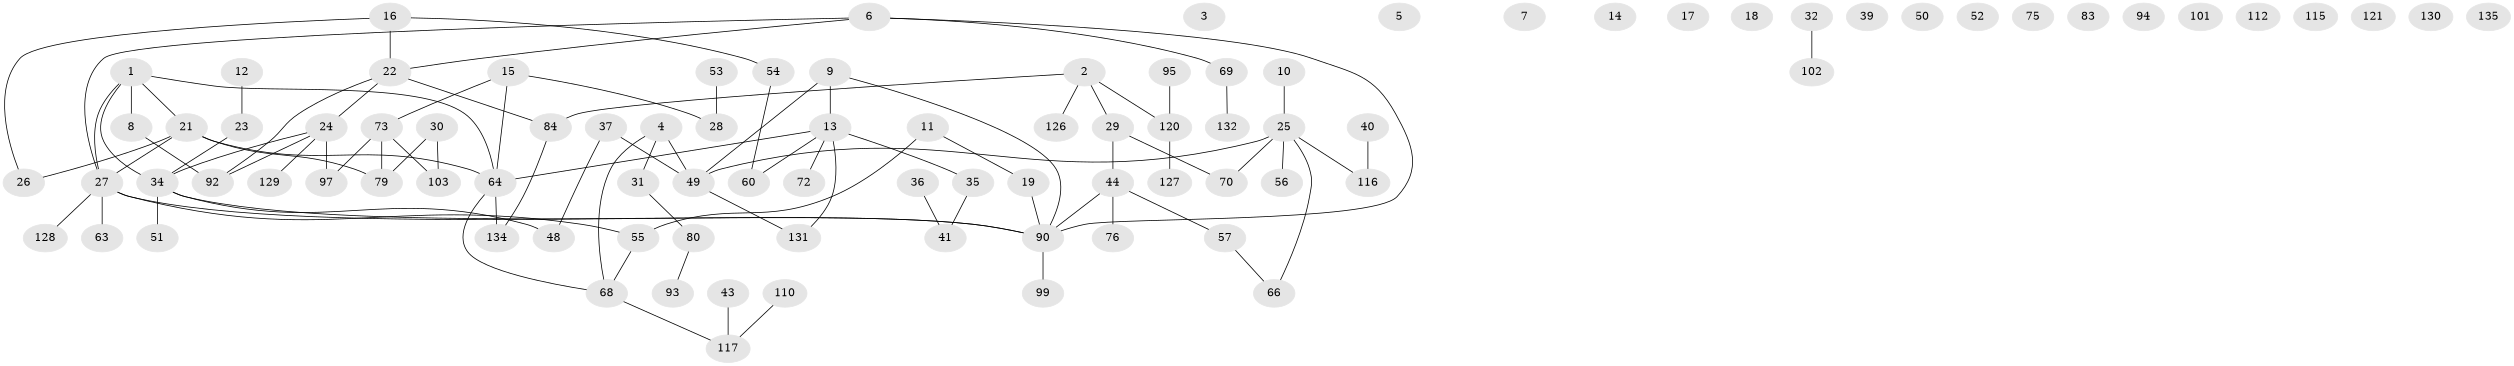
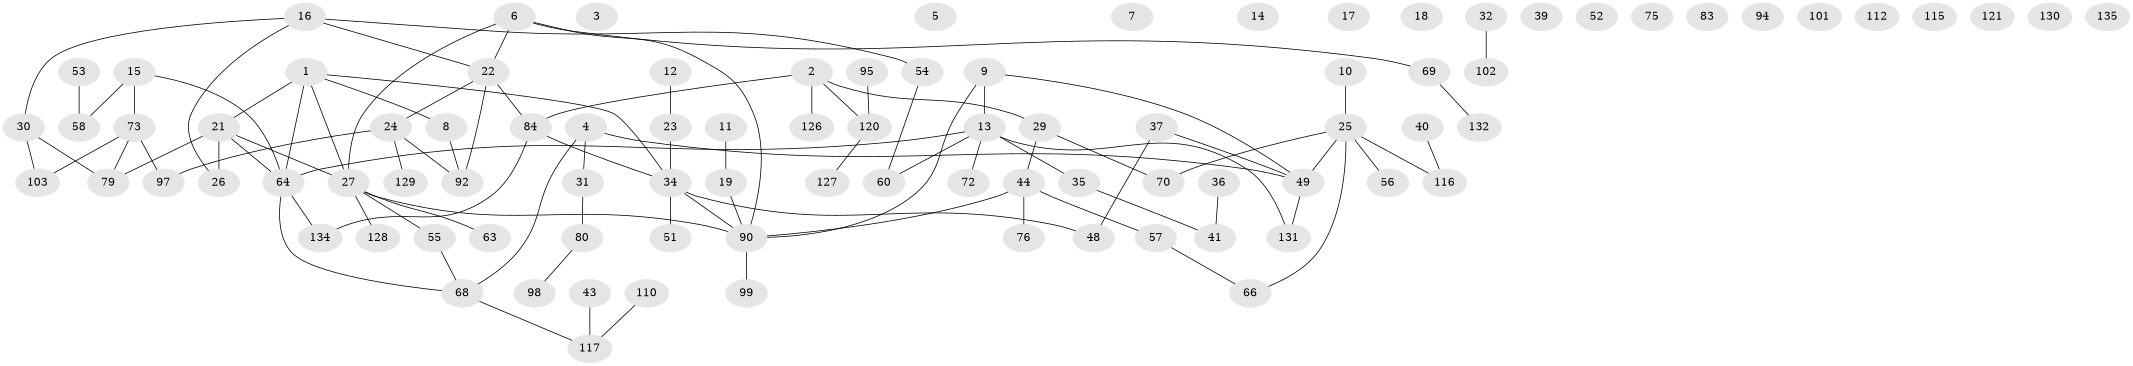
node "50": removed
edge "16" -- "30": added
node "28": label "28" -> "58"
edge "24" -- "34": now "84" -- "34"
edge "11" -- "55": removed
node "93": label "93" -> "98"
